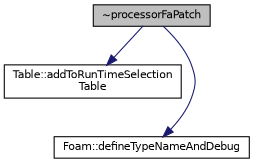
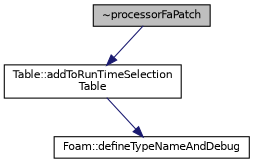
edge "~processorFaPatch" -> "Foam::defineTypeNameAndDebug": now "Table::addToRunTimeSelection Table" -> "Foam::defineTypeNameAndDebug"
